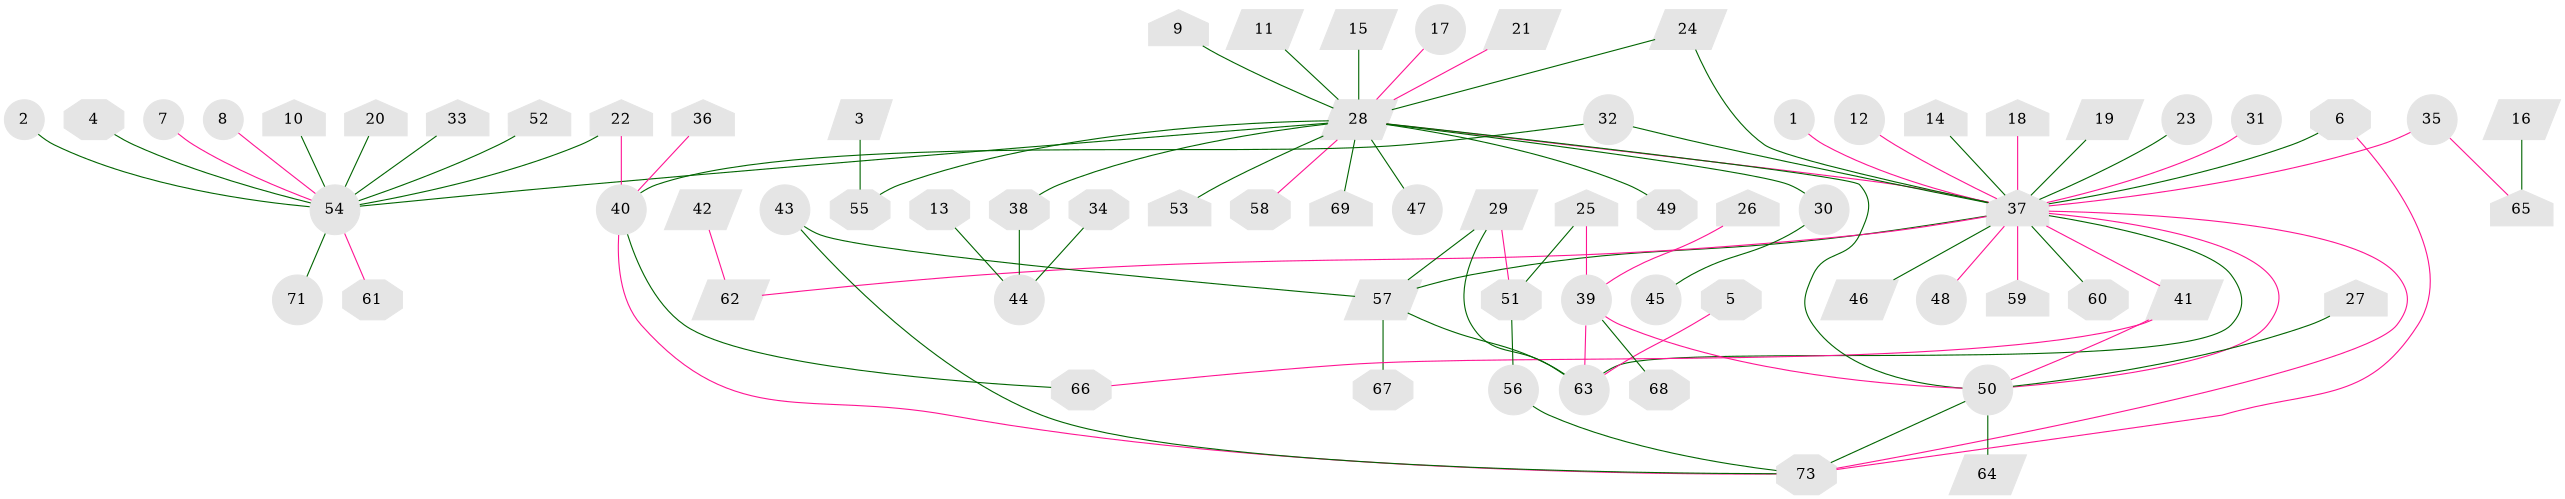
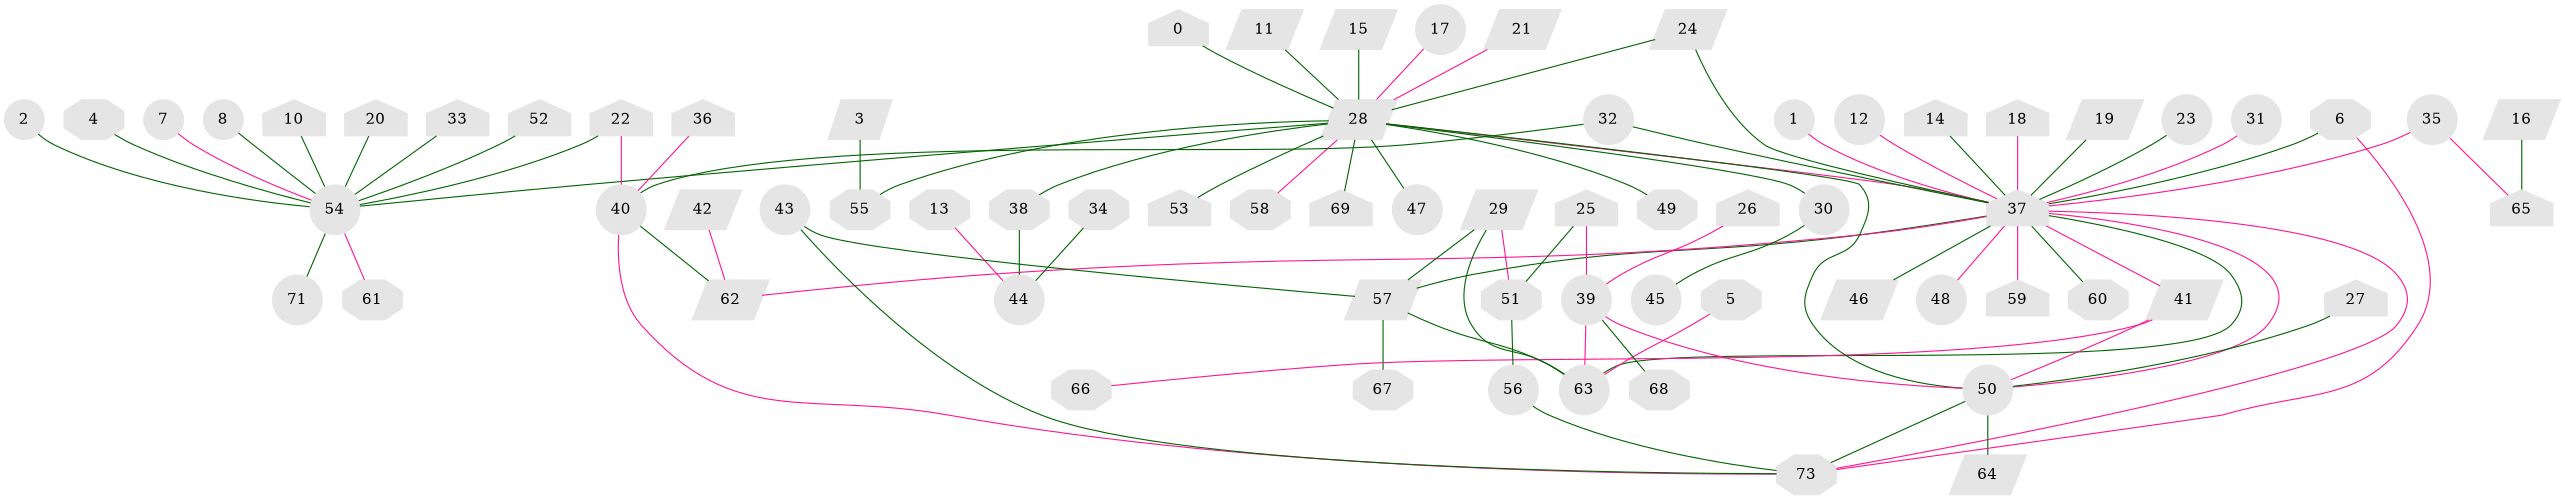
node "9": label "9" -> "0"
edge "8" -- "54": color deeppink -> darkgreen
edge "13" -- "44": color darkgreen -> deeppink
edge "40" -- "66": now "40" -- "62"
